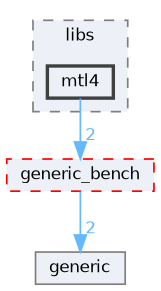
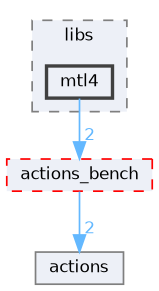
node "generic_bench": label "generic_bench" -> "actions_bench"
node "generic": label "generic" -> "actions"
